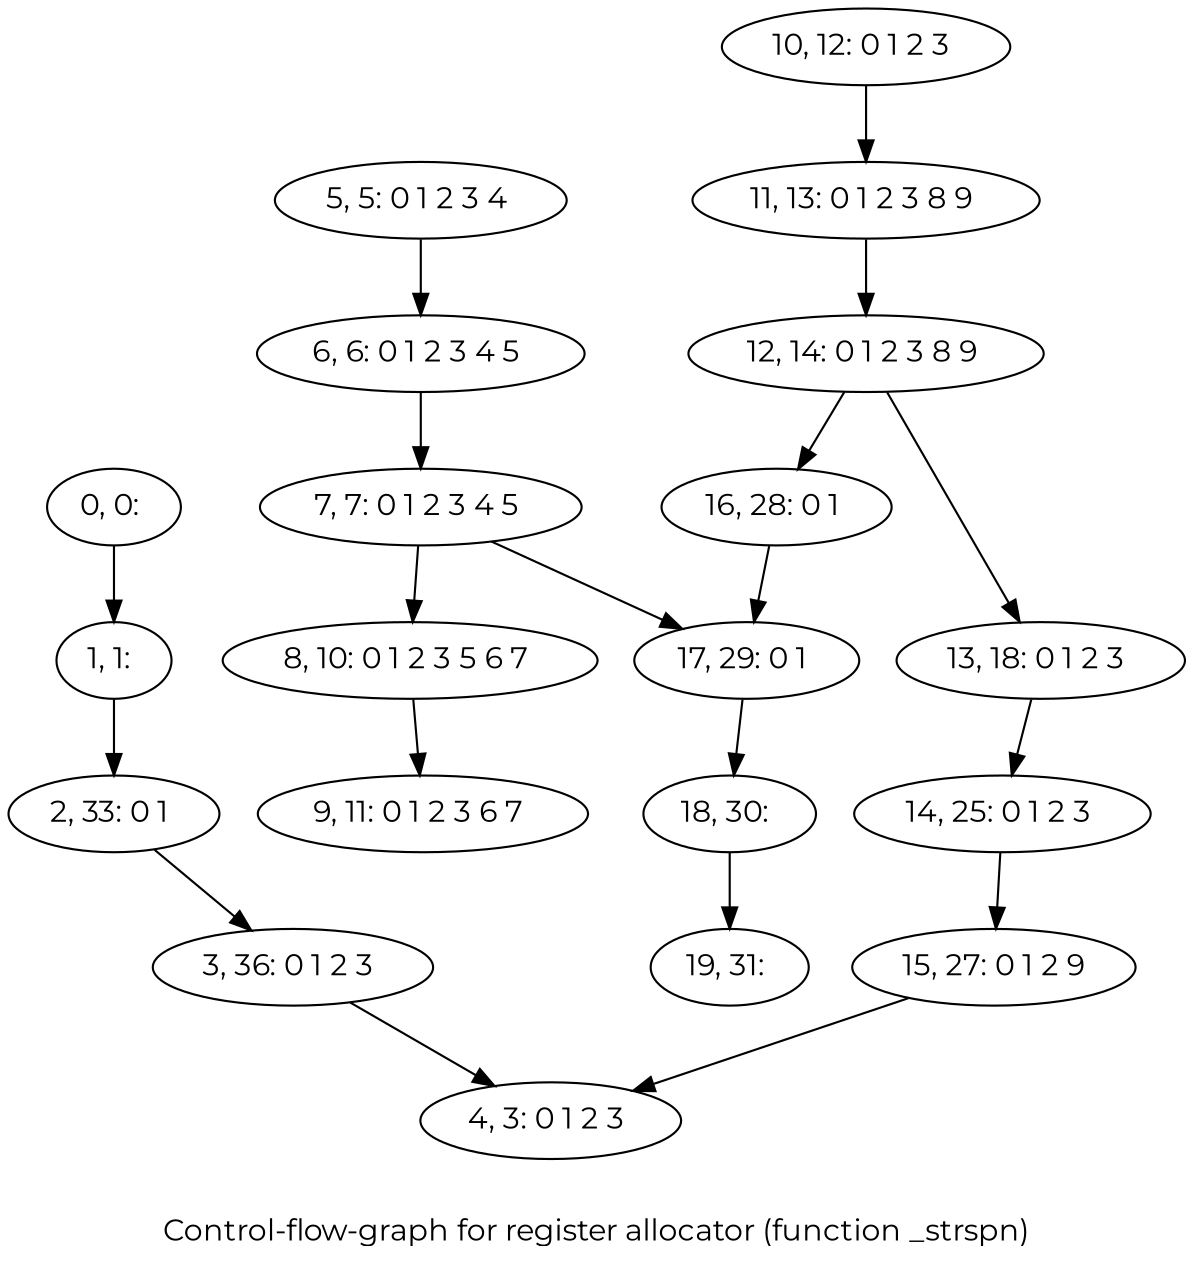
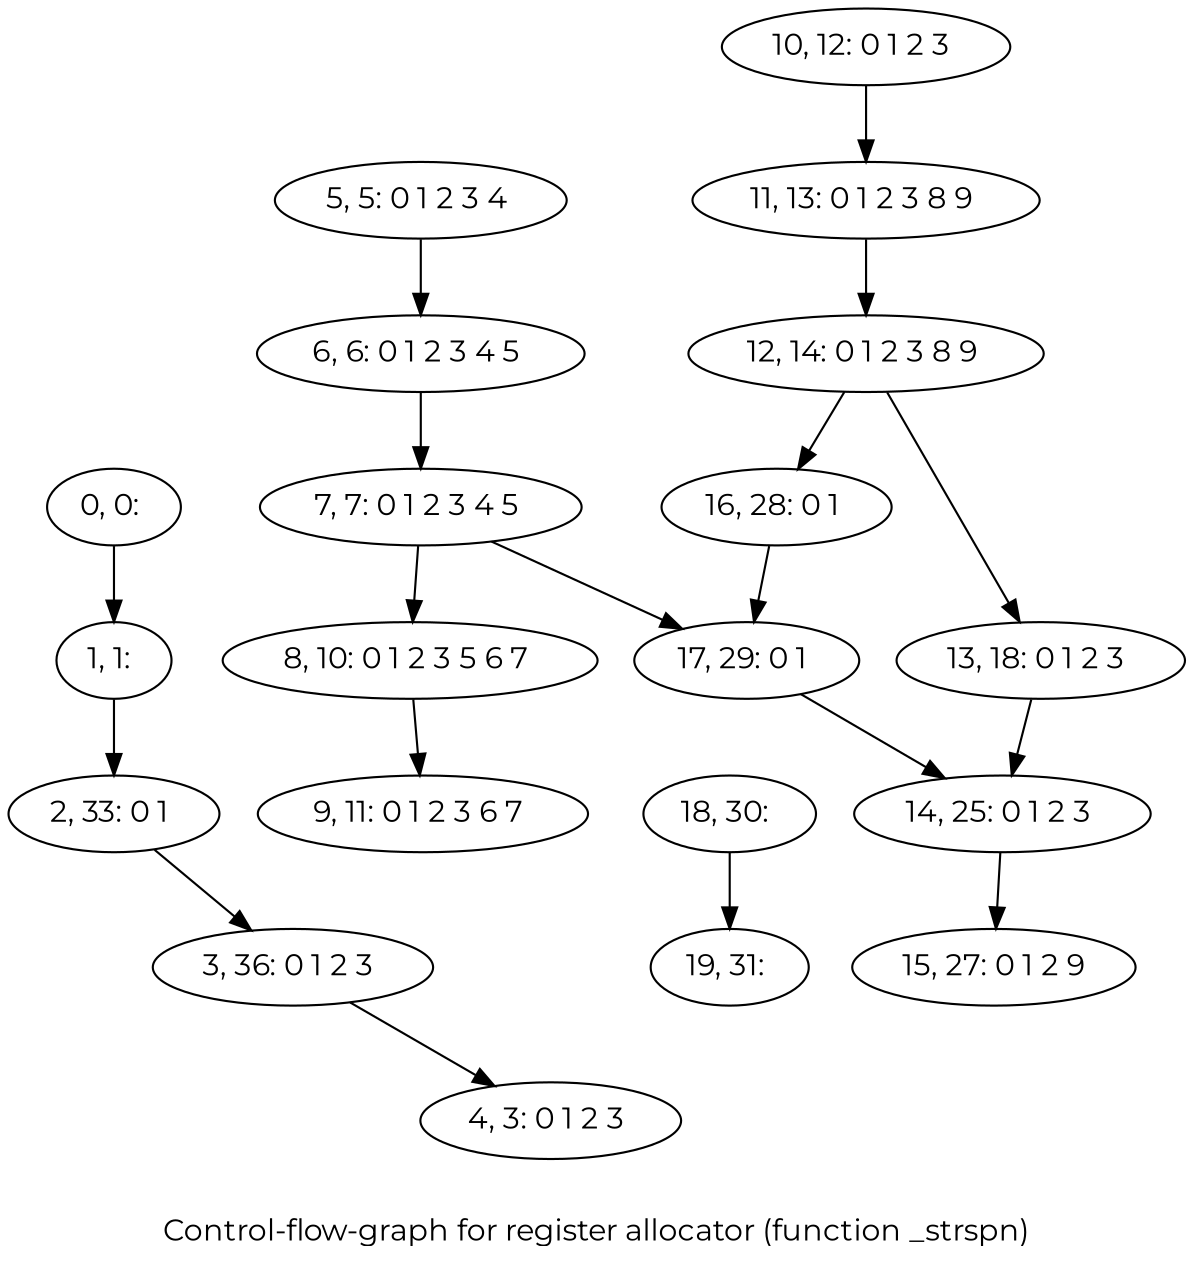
edge "17, 29: 0 1" -> "18, 30:": now "17, 29: 0 1" -> "14, 25: 0 1 2 3"
edge "15, 27: 0 1 2 9" -> "4, 3: 0 1 2 3": removed
